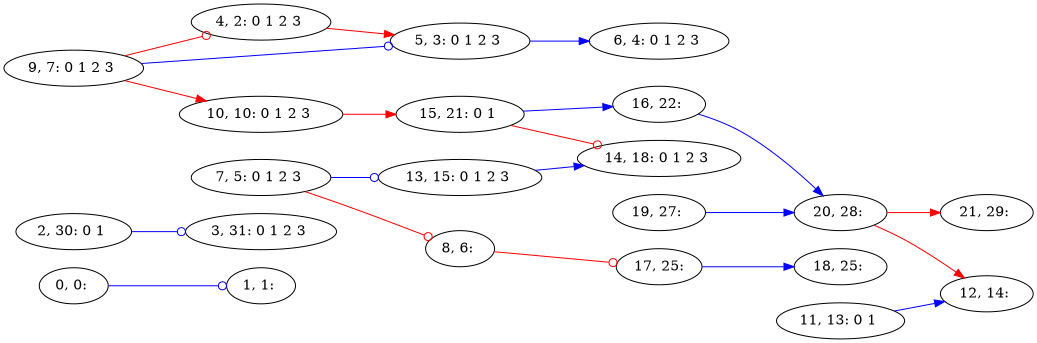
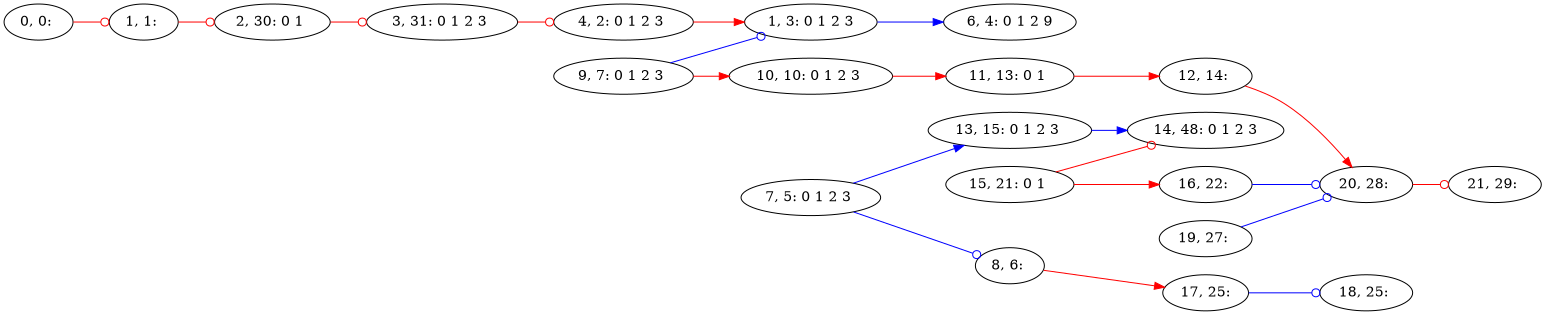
edge "1, 1:" -> "2, 30: 0 1": added
node "5, 3: 0 1 2 3": label "5, 3: 0 1 2 3" -> "1, 3: 0 1 2 3"
node "6, 4: 0 1 2 3": label "6, 4: 0 1 2 3" -> "6, 4: 0 1 2 9"
edge "9, 7: 0 1 2 3" -> "4, 2: 0 1 2 3": now "3, 31: 0 1 2 3" -> "4, 2: 0 1 2 3"
edge "15, 21: 0 1" -> "16, 22:": color blue -> red
edge "10, 10: 0 1 2 3" -> "15, 21: 0 1": now "10, 10: 0 1 2 3" -> "11, 13: 0 1"
edge "16, 22:" -> "20, 28:": arrowhead normal -> odot
node "14, 18: 0 1 2 3": label "14, 18: 0 1 2 3" -> "14, 48: 0 1 2 3"
edge "7, 5: 0 1 2 3" -> "13, 15: 0 1 2 3": arrowhead odot -> normal
edge "7, 5: 0 1 2 3" -> "8, 6:": color red -> blue
edge "19, 27:" -> "20, 28:": arrowhead normal -> odot
edge "20, 28:" -> "21, 29:": arrowhead normal -> odot
edge "2, 30: 0 1" -> "3, 31: 0 1 2 3": color blue -> red
edge "20, 28:" -> "12, 14:": reversed
edge "8, 6:" -> "17, 25:": arrowhead odot -> normal
edge "17, 25:" -> "18, 25:": arrowhead normal -> odot
edge "0, 0:" -> "1, 1:": color blue -> red
edge "11, 13: 0 1" -> "12, 14:": color blue -> red
